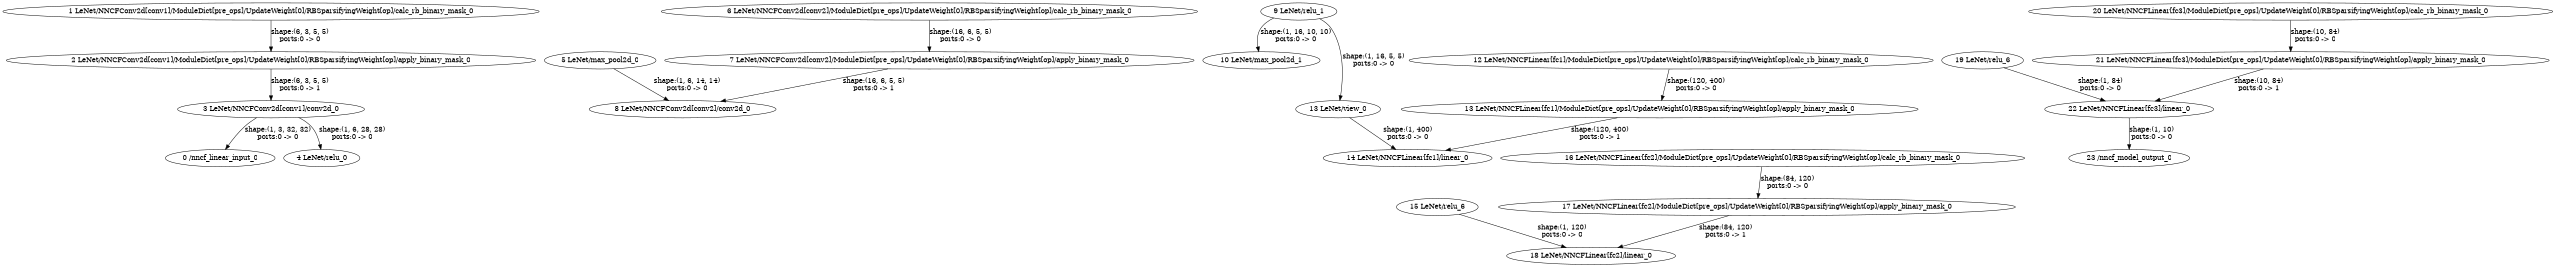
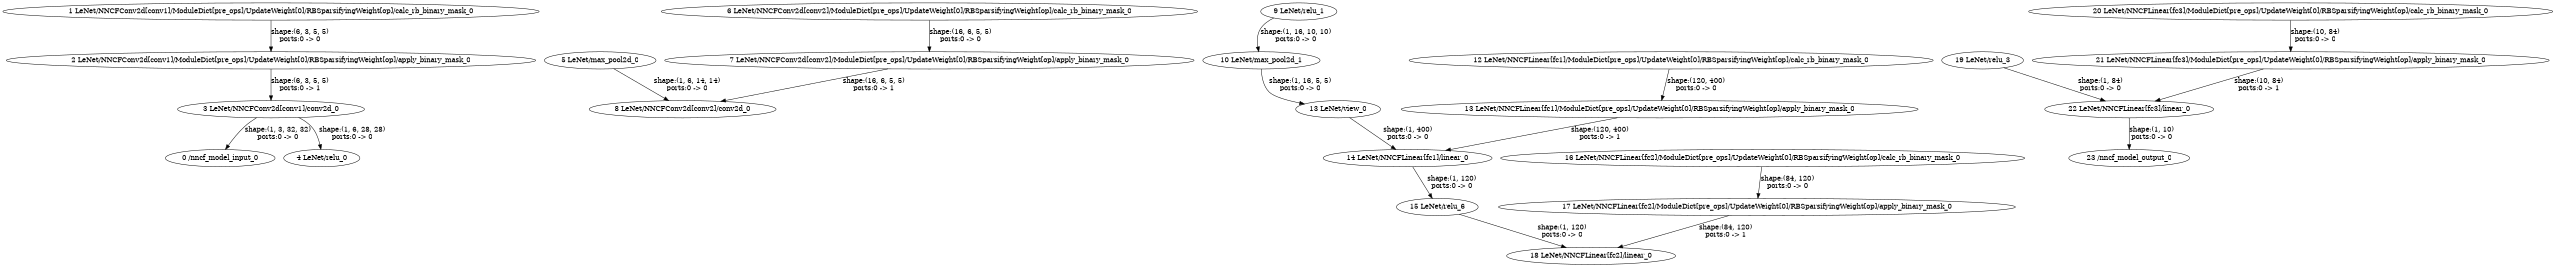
edge "9 LeNet/relu_1" -> "13 LeNet/view_0": now "10 LeNet/max_pool2d_1" -> "13 LeNet/view_0"
node "19 LeNet/relu_6": label "19 LeNet/relu_6" -> "19 LeNet/relu_3"
node "0 /nncf_linear_input_0": label "0 /nncf_linear_input_0" -> "0 /nncf_model_input_0"
edge "14 LeNet/NNCFLinear[fc1]/linear_0" -> "15 LeNet/relu_6": added, label "shape:(1, 120) ports:0 -> 0"
